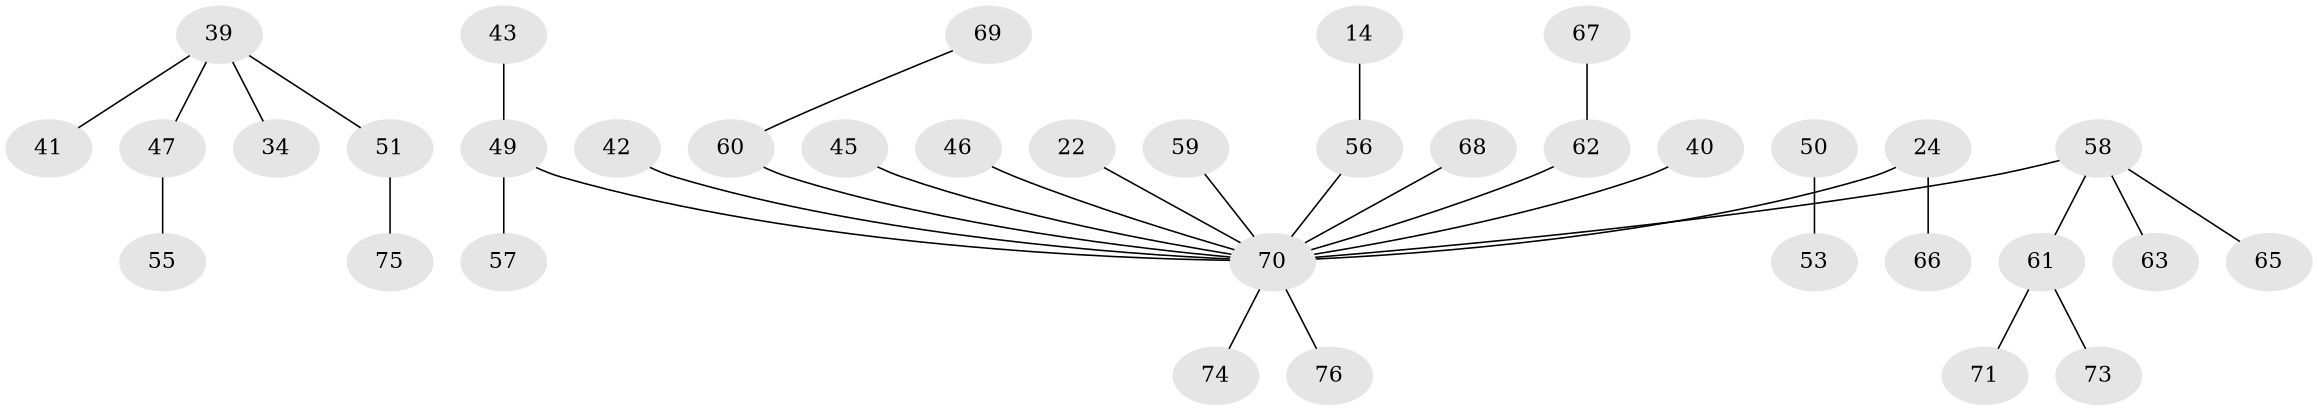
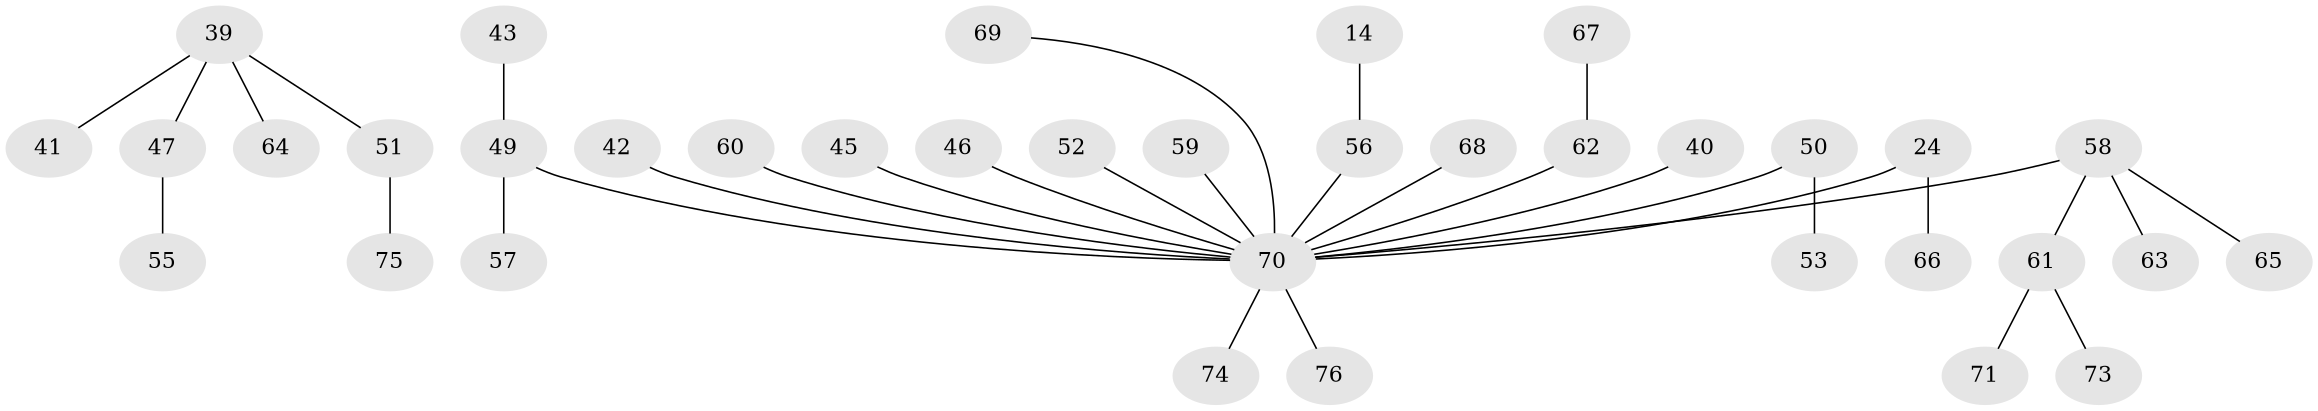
edge "69" -- "60": now "69" -- "70"
node "34": label "34" -> "64"
node "22": label "22" -> "52"
edge "50" -- "70": added
